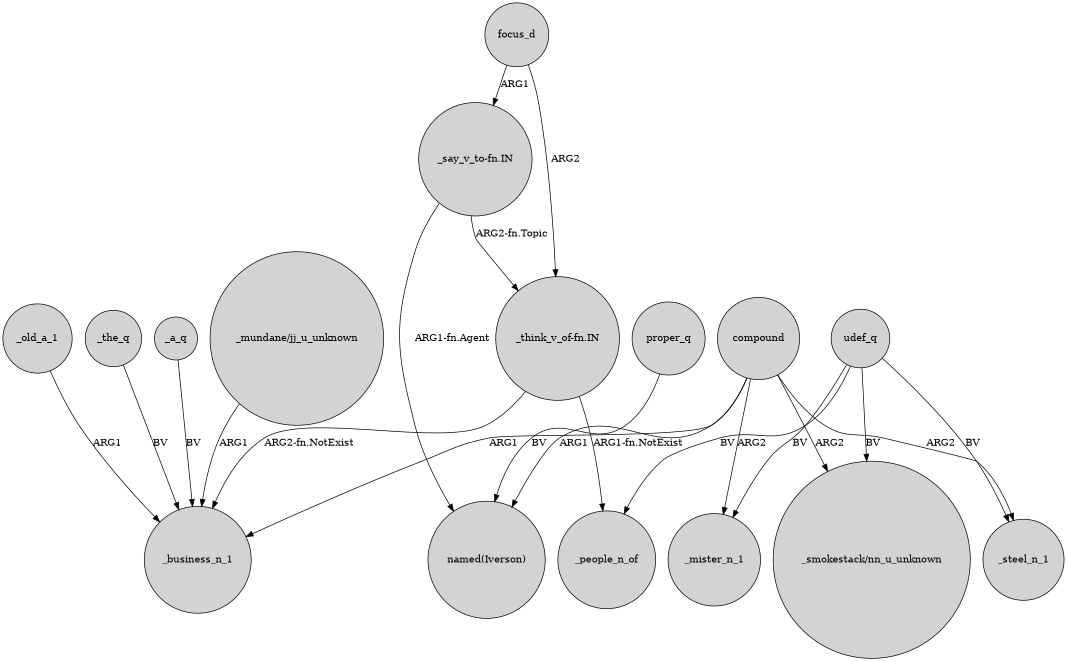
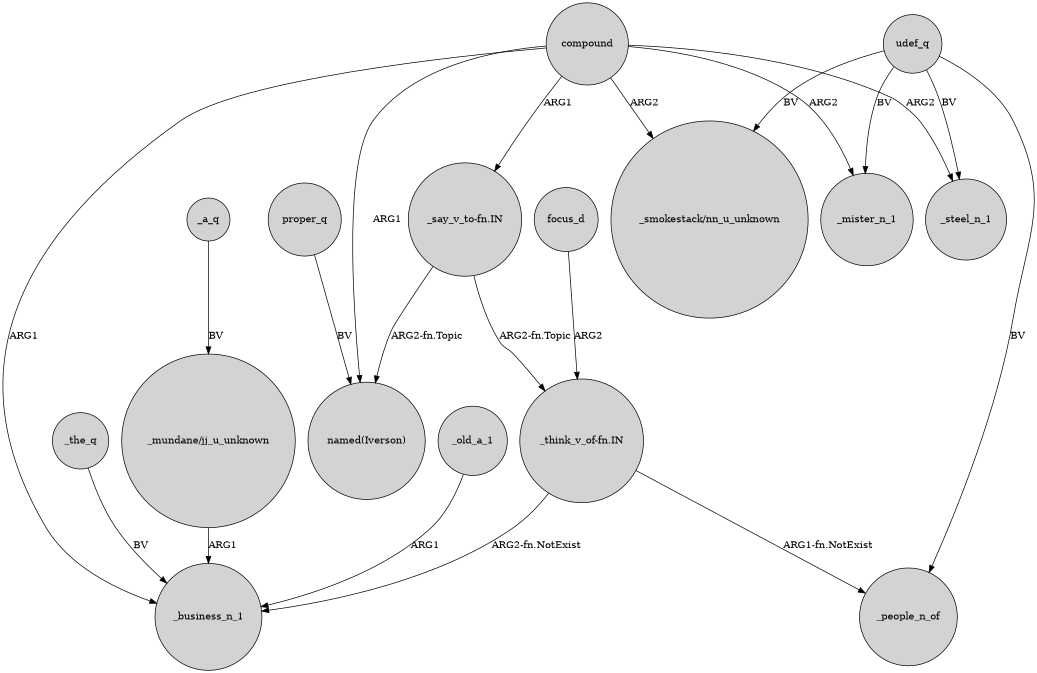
edge "focus_d" -> "_say_v_to-fn.IN": now "compound" -> "_say_v_to-fn.IN"
edge "_say_v_to-fn.IN" -> "named(Iverson)": label "ARG1-fn.Agent" -> "ARG2-fn.Topic"
edge "_a_q" -> "_business_n_1": now "_a_q" -> "_mundane/jj_u_unknown"
